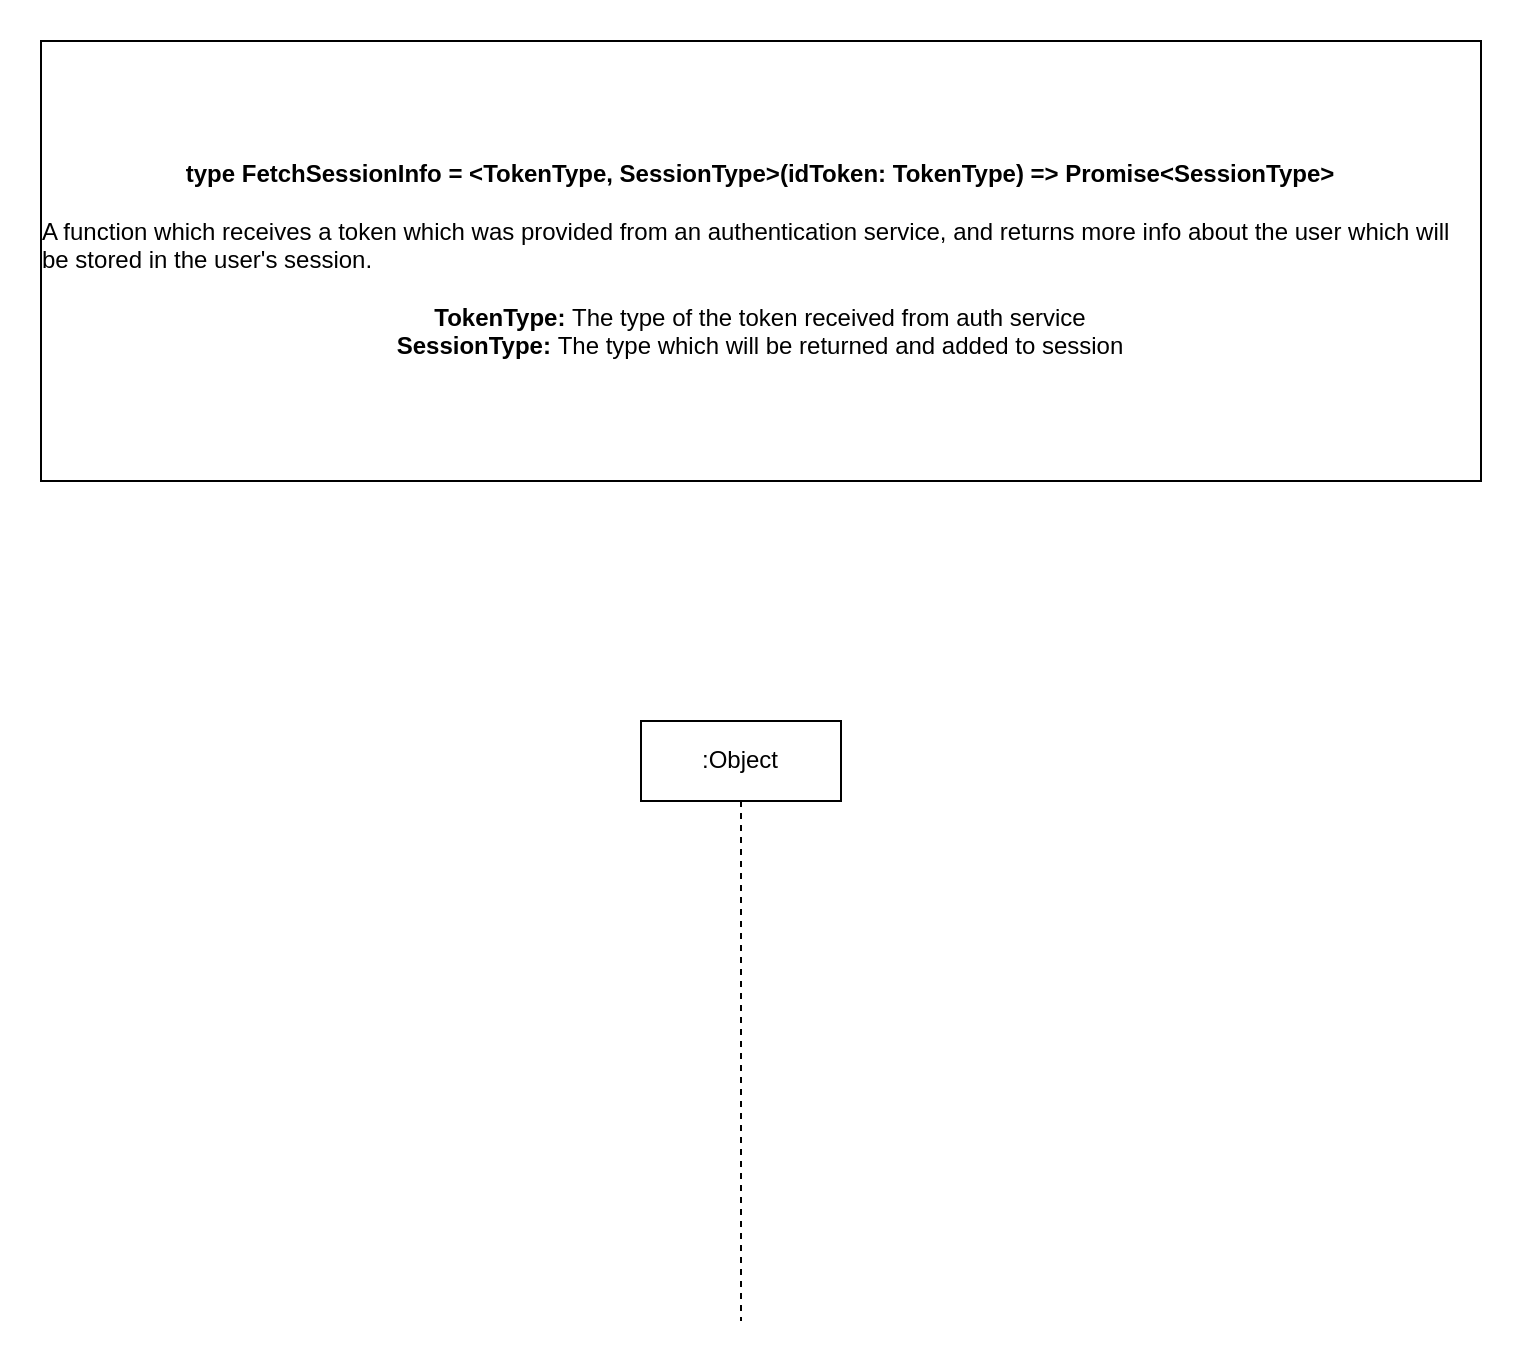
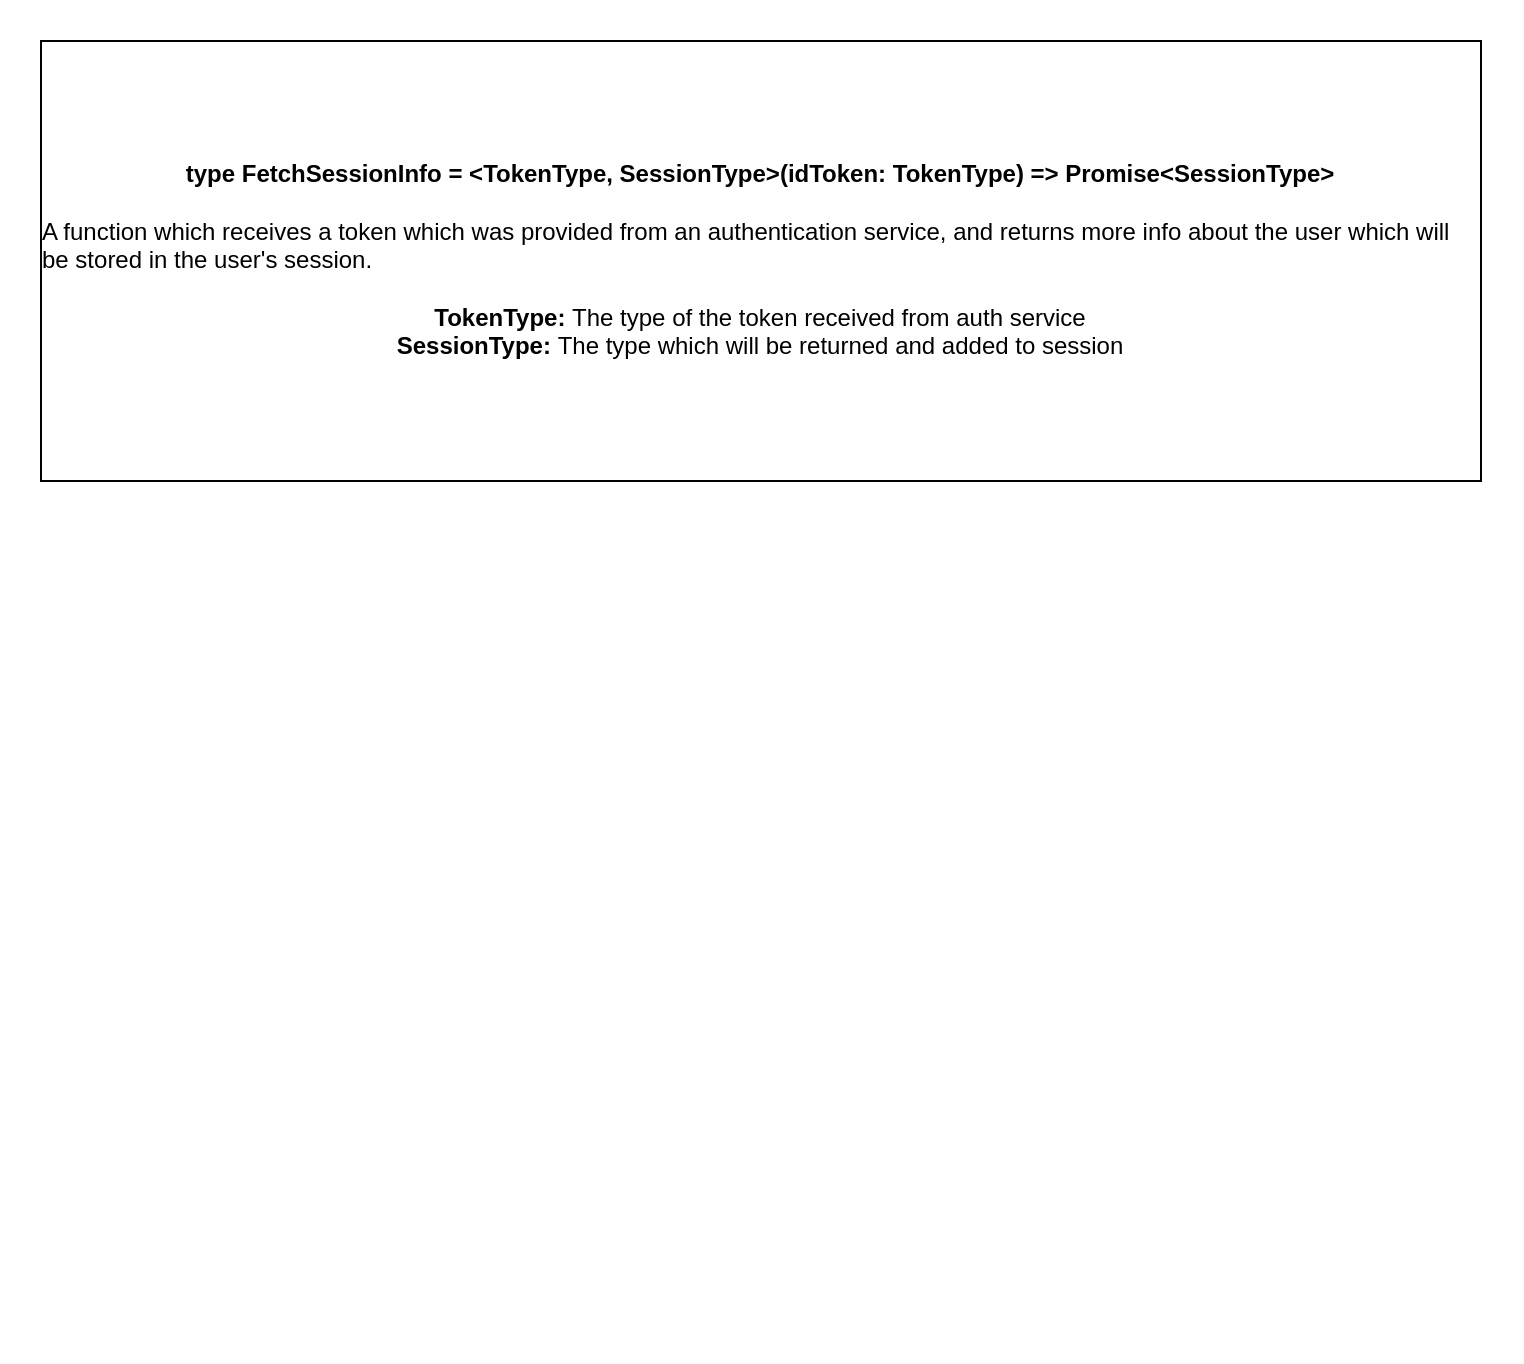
node ":Object": removed
